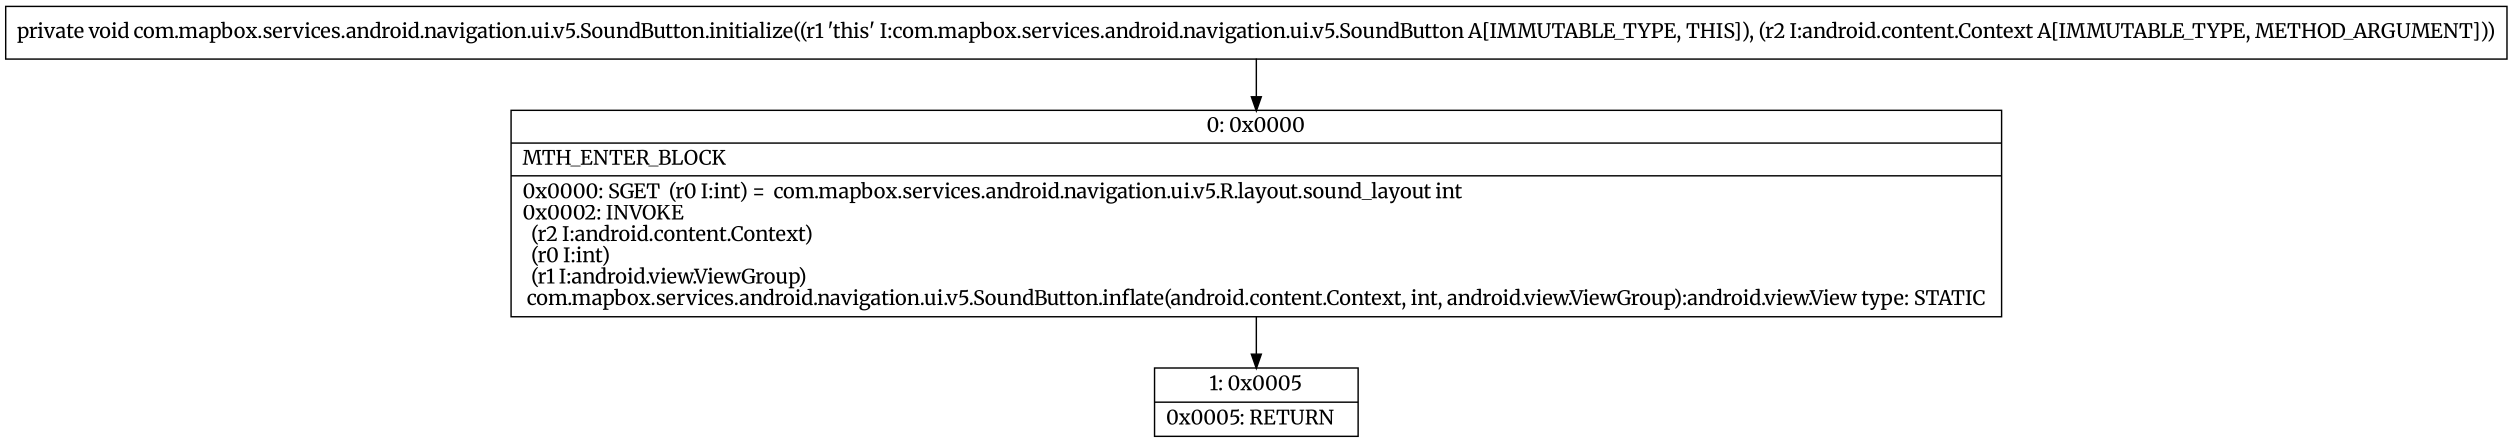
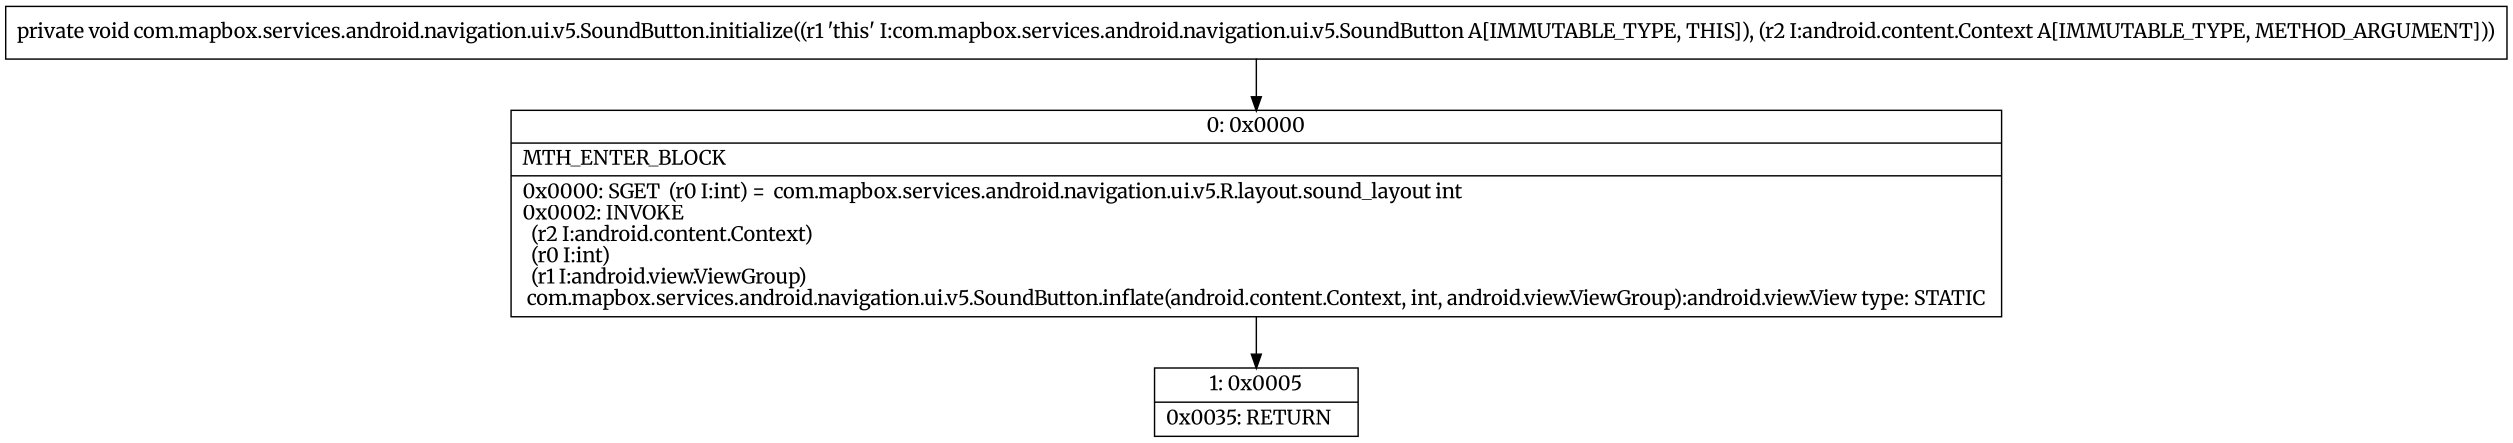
node "1: 0x0005": text "0x0005: RETURN" -> "0x0035: RETURN"
